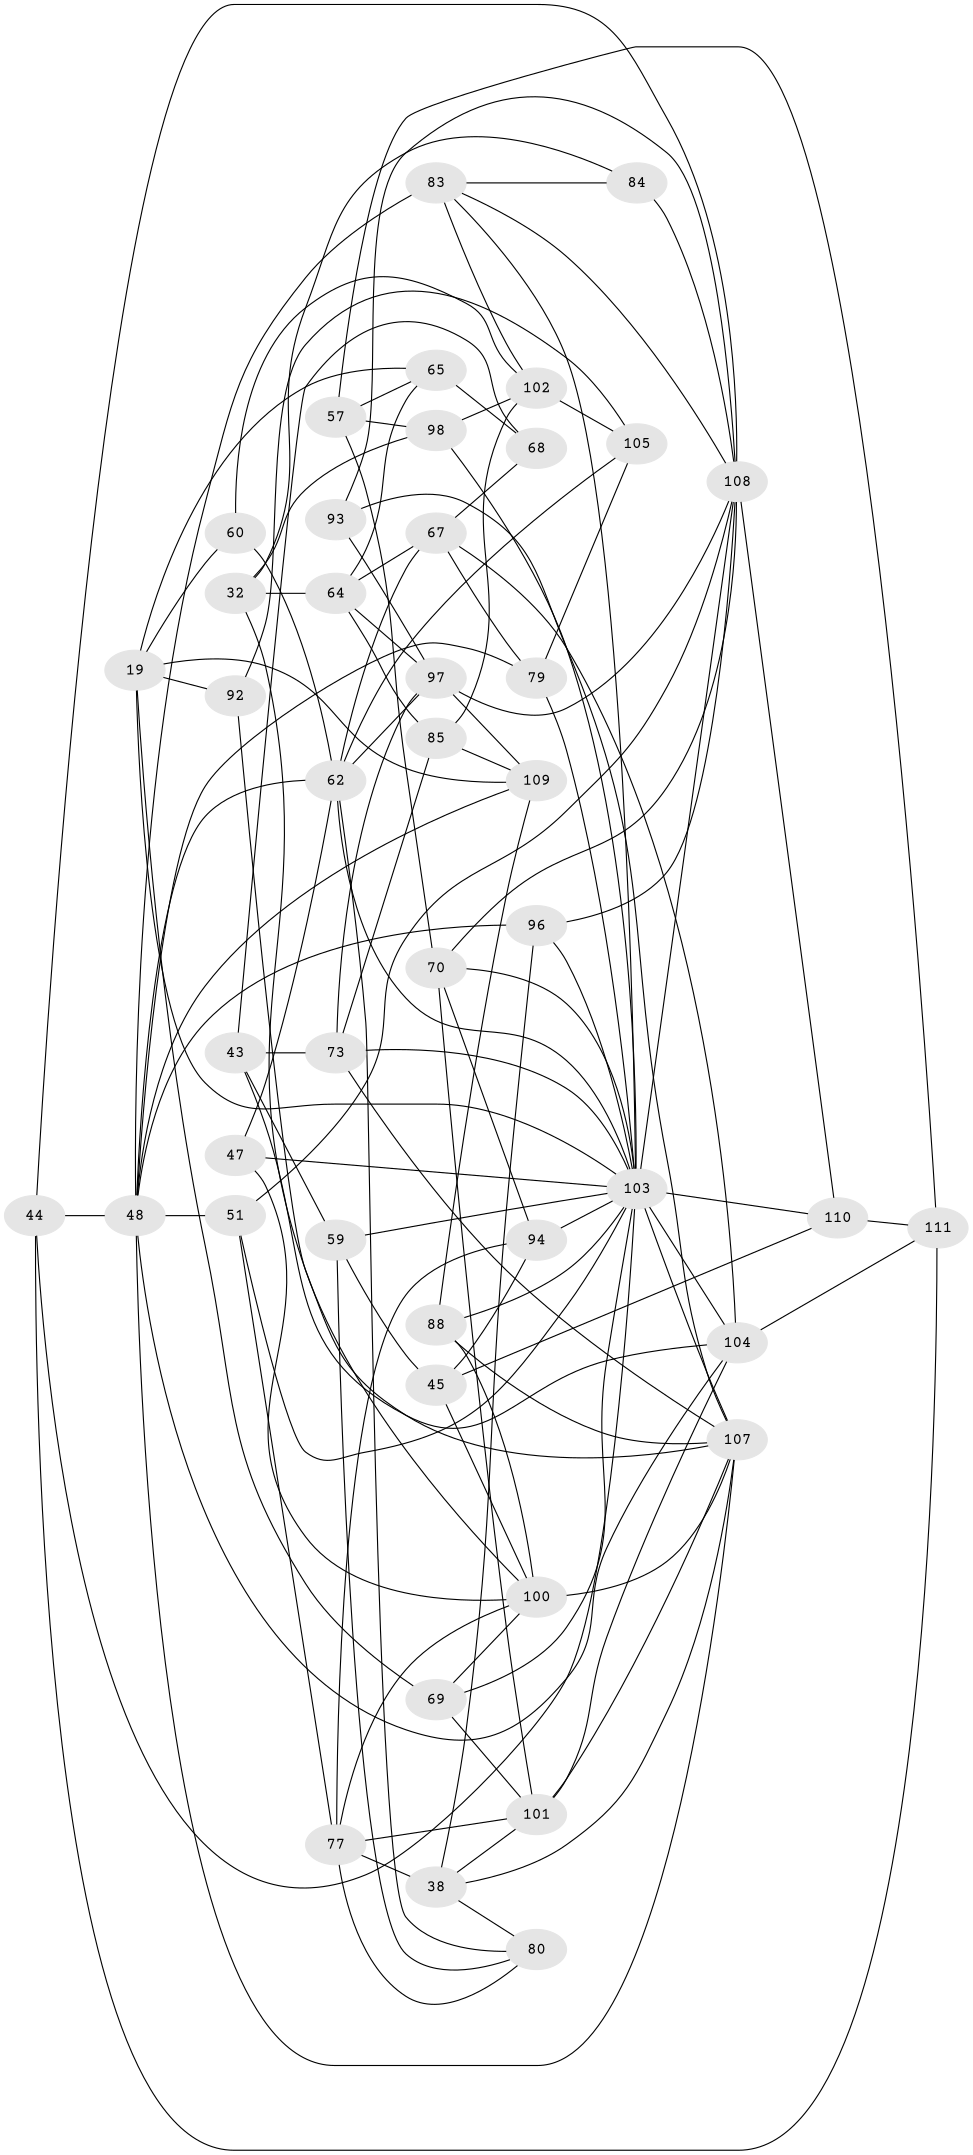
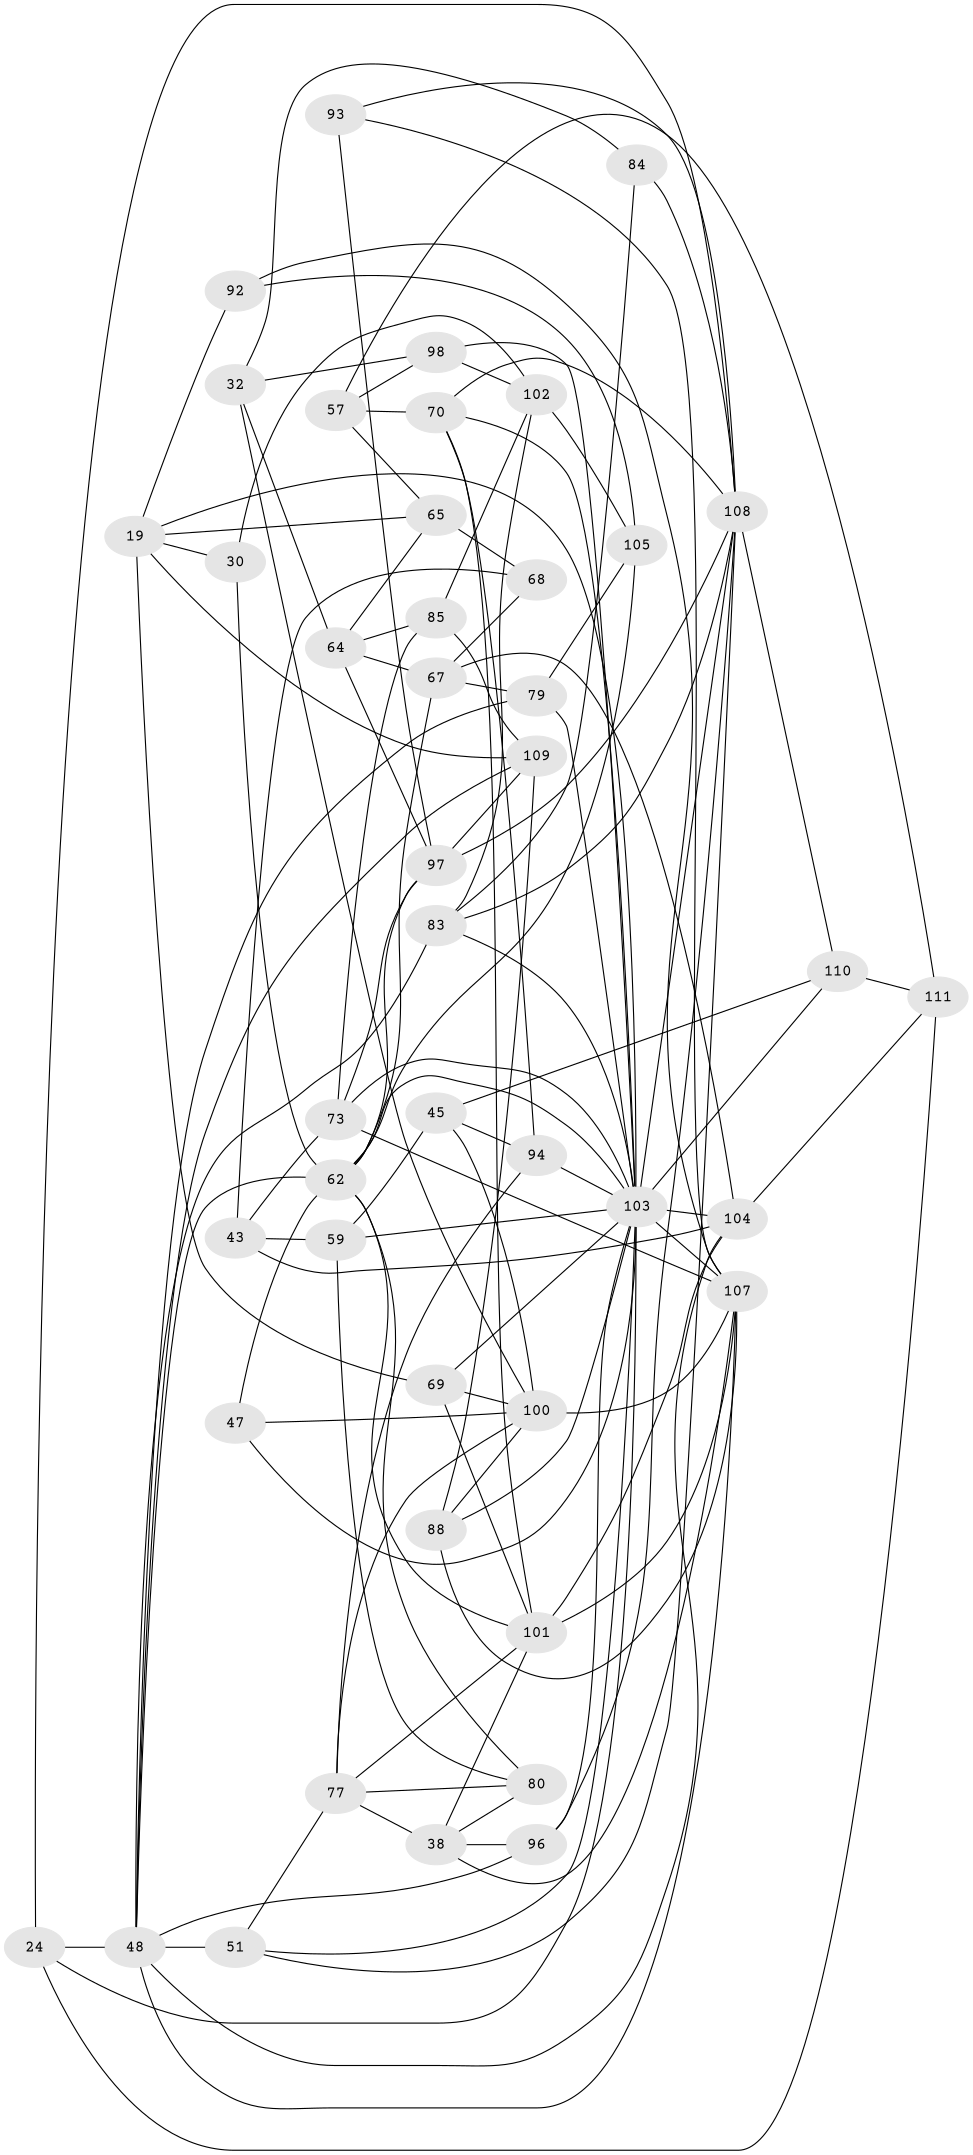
node "60": label "60" -> "30"
node "44": label "44" -> "24"
edge "62" -- "101": added
